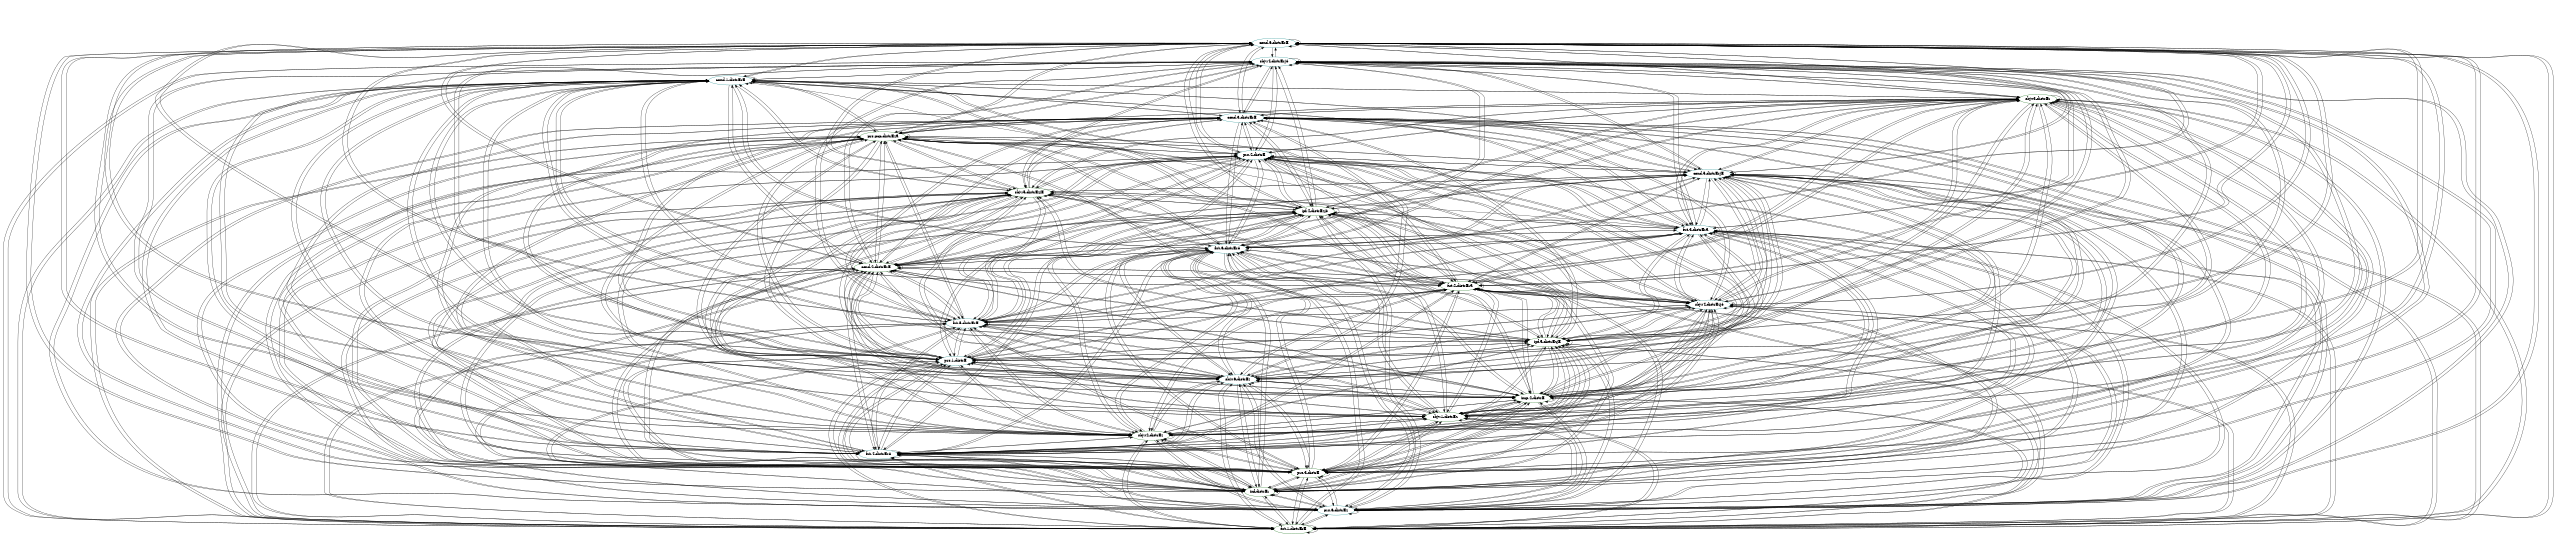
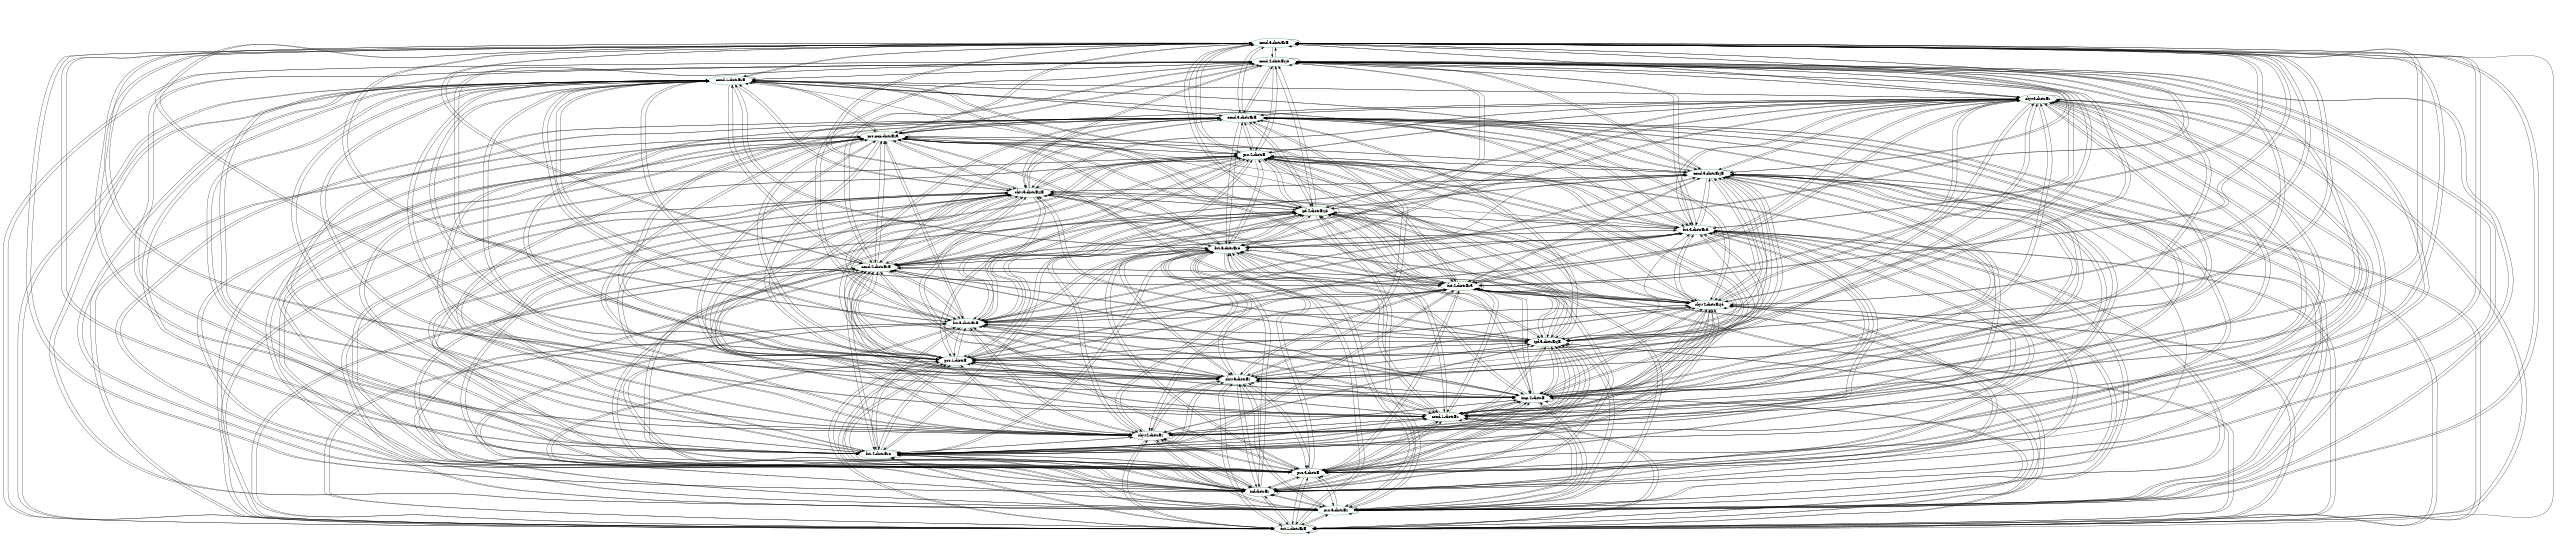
node "sbjv.4-distrErjô": label "sbjv.4-distrErjô" -> "cond.4-distrErjô"
edge "sbjv.4-distrEzjô" -> "prs.pcp-distrEzâ": removed
edge "fut.6-distrErô" -> "cond.5-distrErjE": removed
edge "cond.6-distrErE" -> "fut.1-distrErE": removed
edge "fut.3-distrEra" -> "ipf.5-distrEzjE": removed
edge "fut.3-distrEra" -> "sbjv.6-distrEz": removed
edge "cond.5-distrErjE" -> "inf-distrEr": removed
node "sbjv.1-distrEz": label "sbjv.1-distrEz" -> "cond.1-distrEz"
